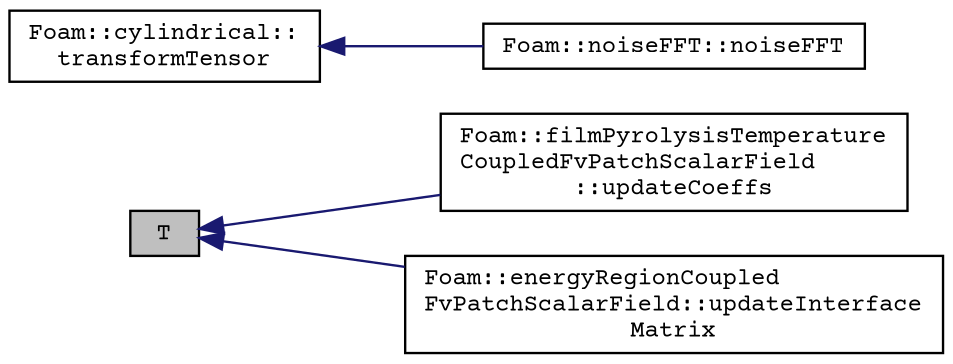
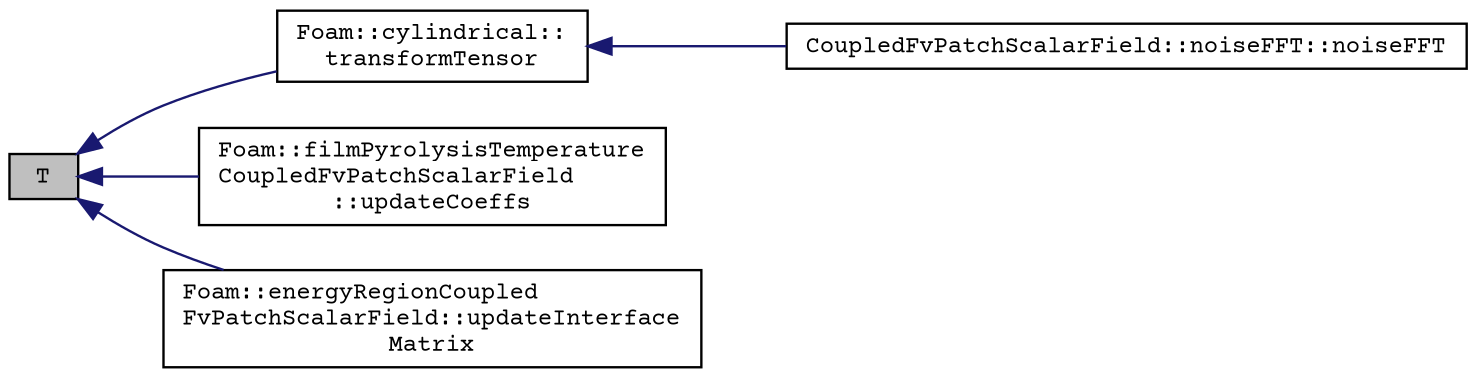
node "Foam::noiseFFT::noiseFFT": label "Foam::noiseFFT::noiseFFT" -> "CoupledFvPatchScalarField::noiseFFT::noiseFFT"
edge "Foam::cylindrical:: transformTensor" -> "T": added
